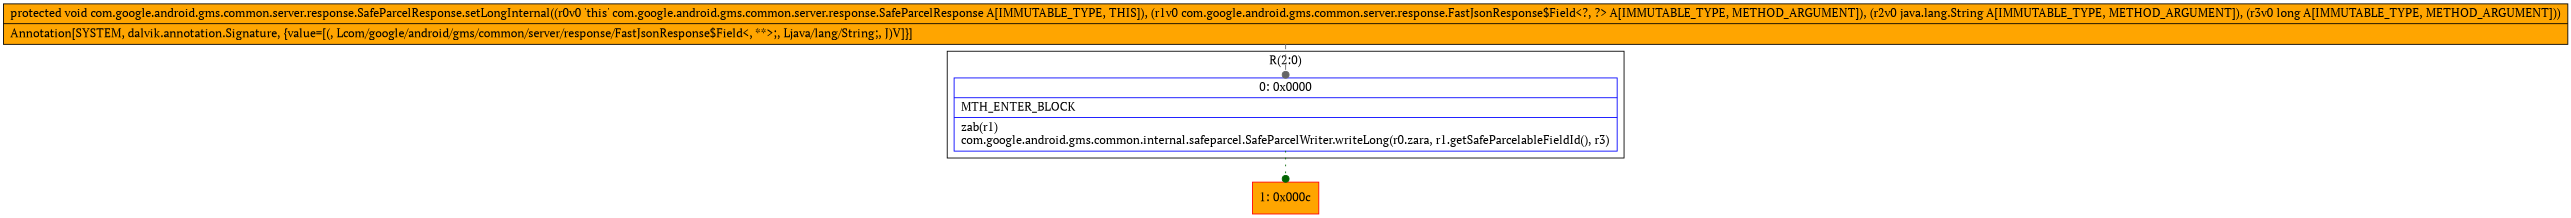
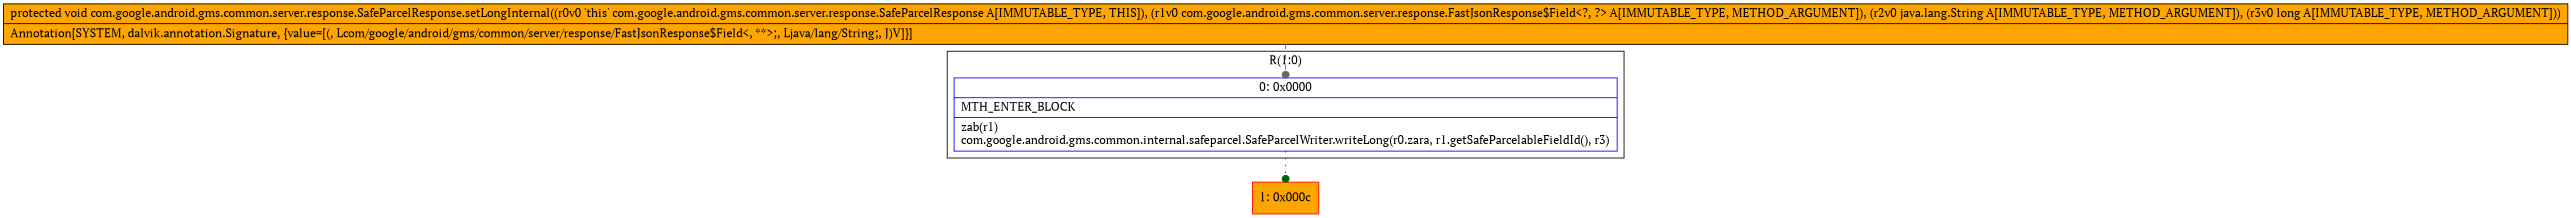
cluster "R(2:0)": label "R(2:0)" -> "R(1:0)"
